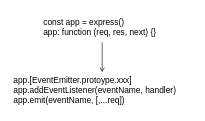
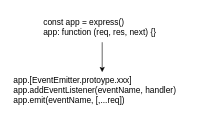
edge "const app = express() app: function (req, res, next) {}" -> "app.[EventEmitter.protoype.xxx] app.addEventListener(eventName, handler) app.emit(eventName, [,...req])": arrowhead open -> classic
